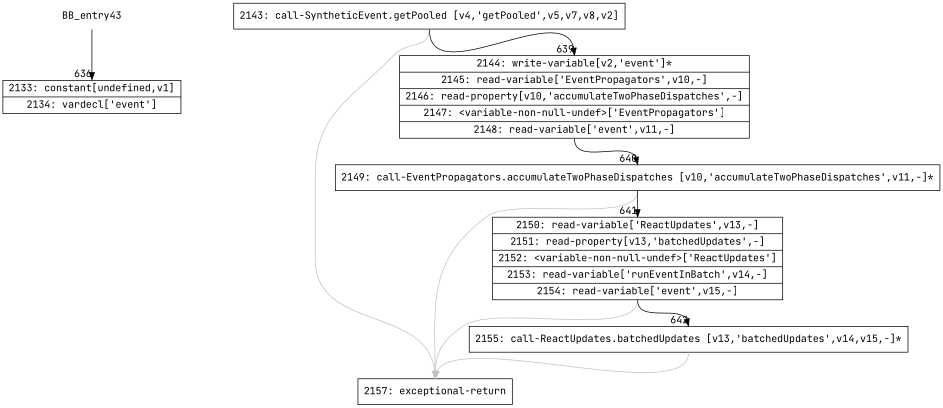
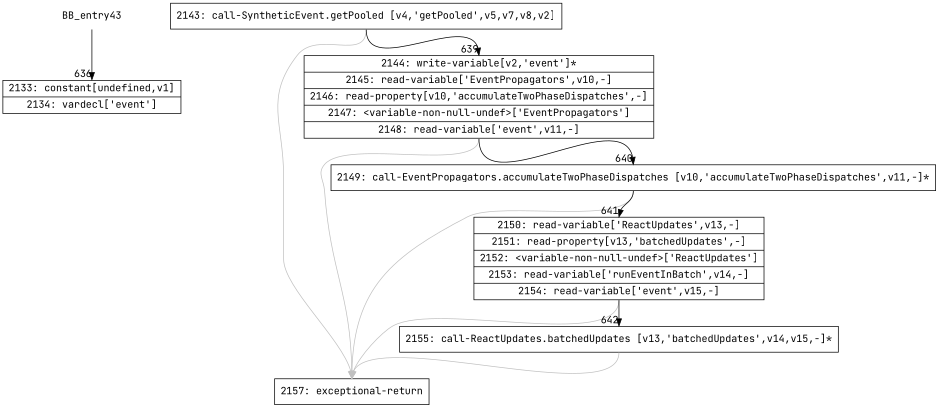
edge "2144: write-variable[v2,'event']*" -> "2157: exceptional-return": added
